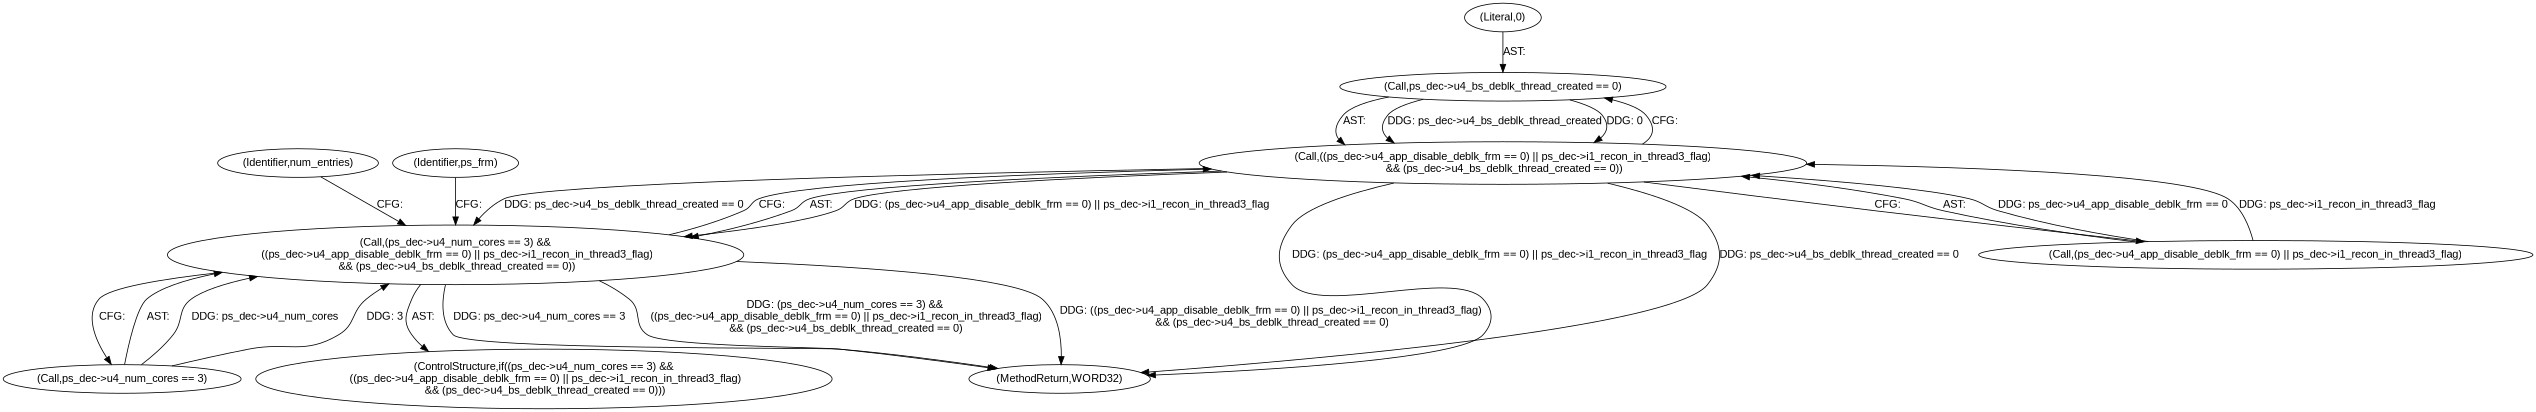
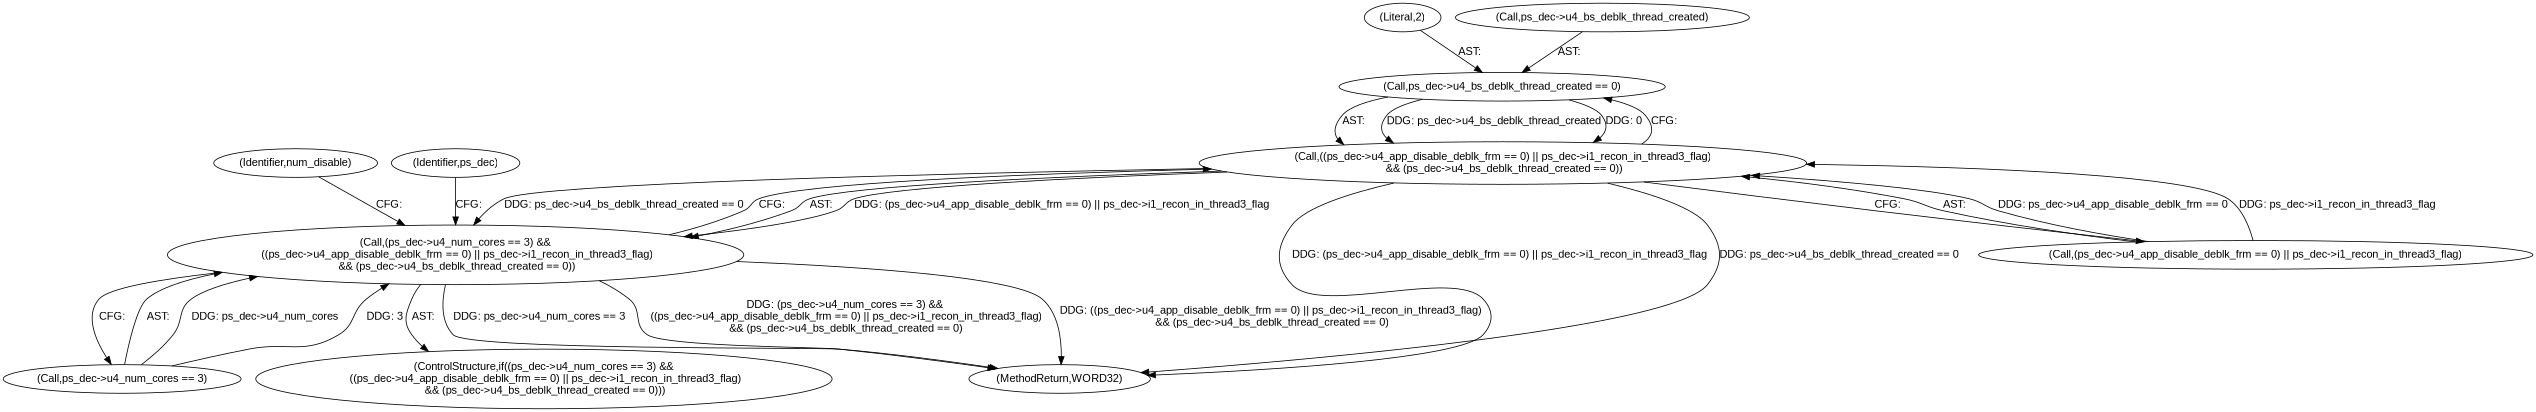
node "(Literal,0)": label "(Literal,0)" -> "(Literal,2)"
node "(Call,ps_dec->u4_bs_deblk_thread_created)": added
node "(Identifier,num_entries)": label "(Identifier,num_entries)" -> "(Identifier,num_disable)"
node "(Identifier,ps_frm)": label "(Identifier,ps_frm)" -> "(Identifier,ps_dec)"
